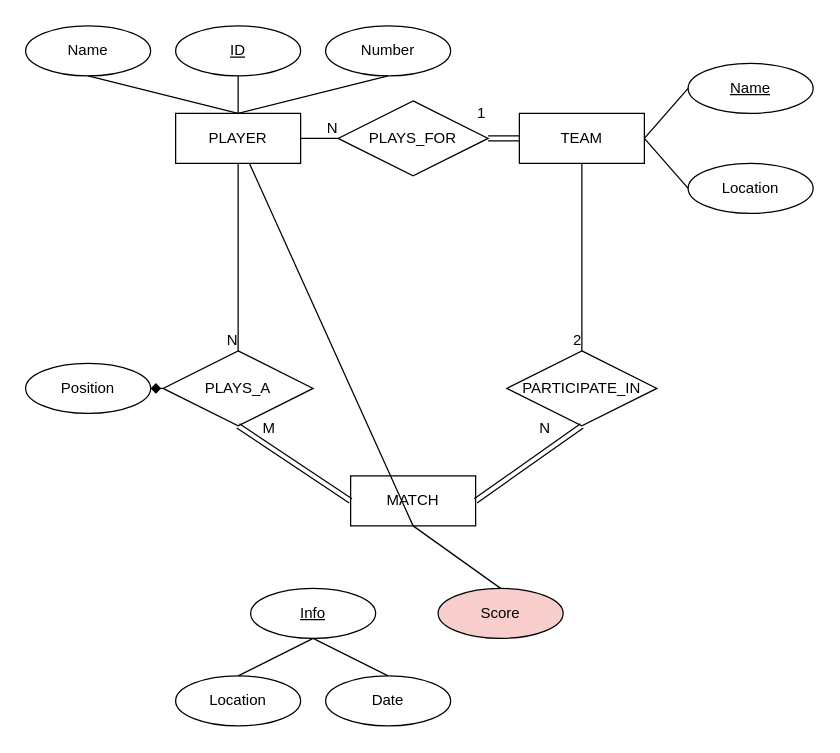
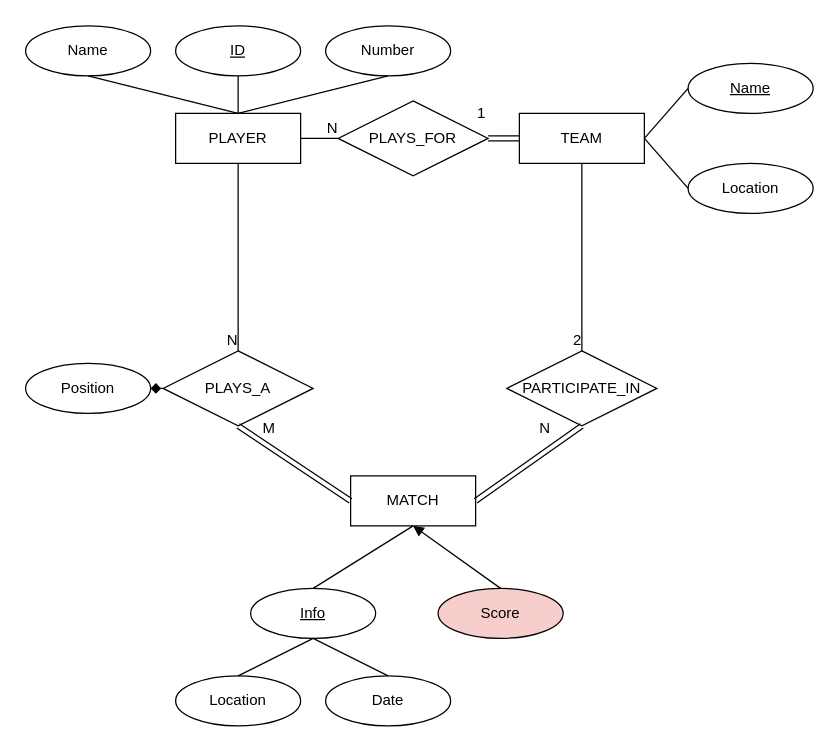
edge "PLAYER" -- "MATCH": now "Info" -- "MATCH"
edge "MATCH" -- "Score": arrowhead none -> block
